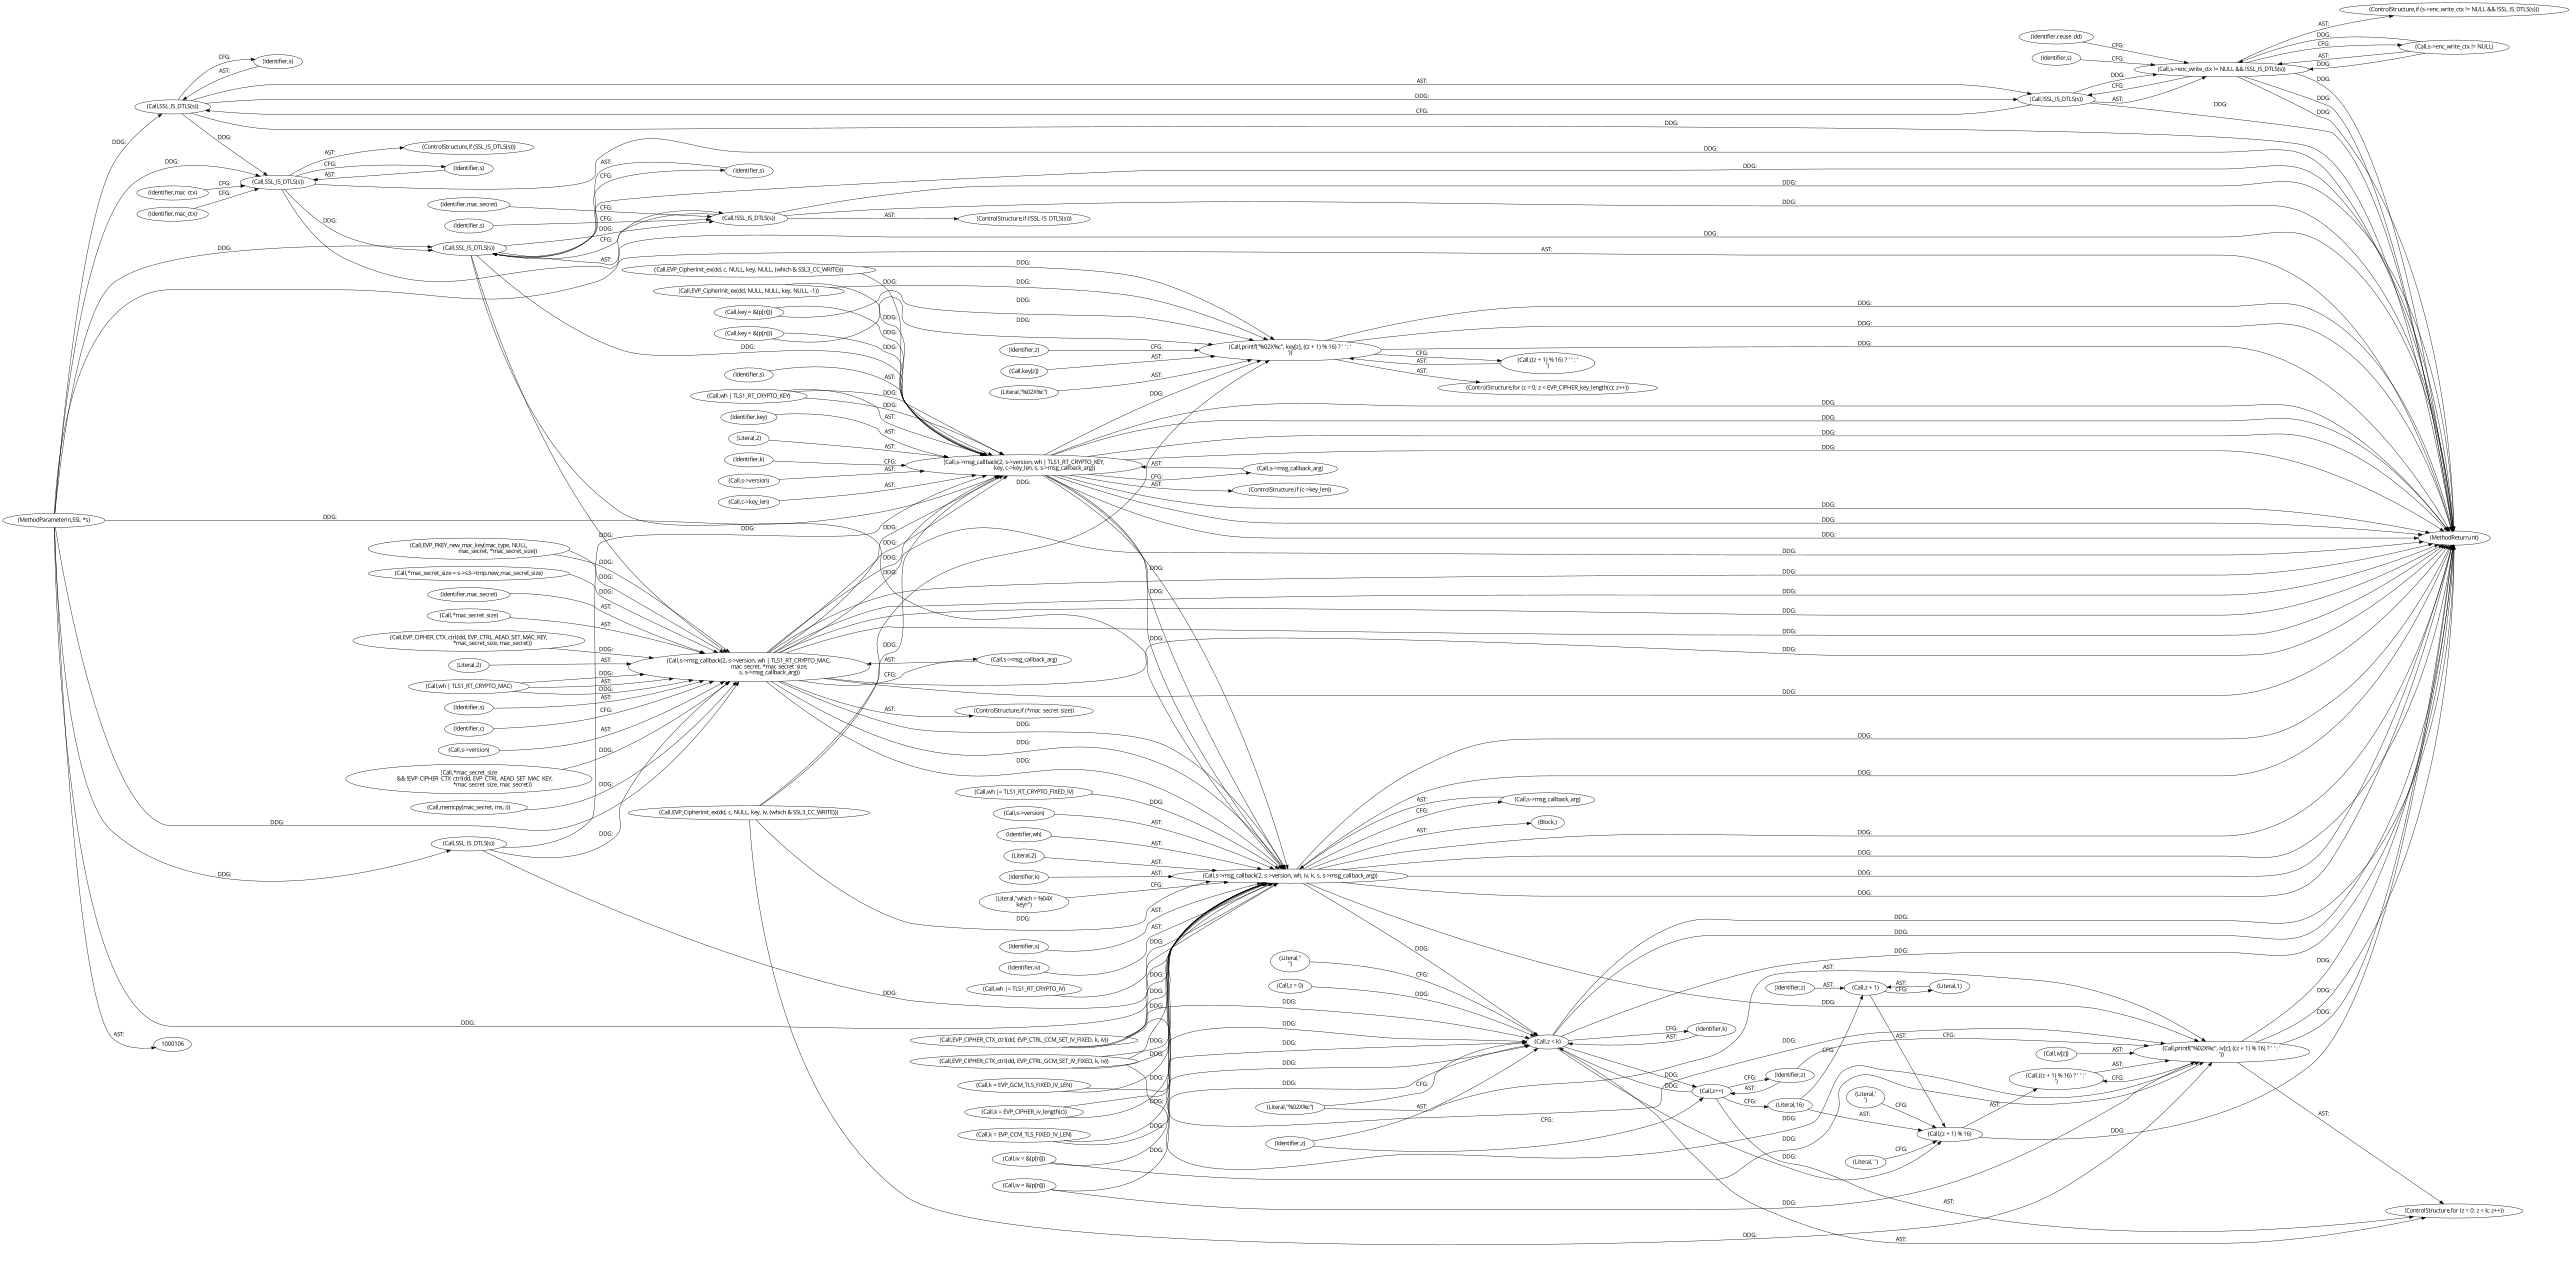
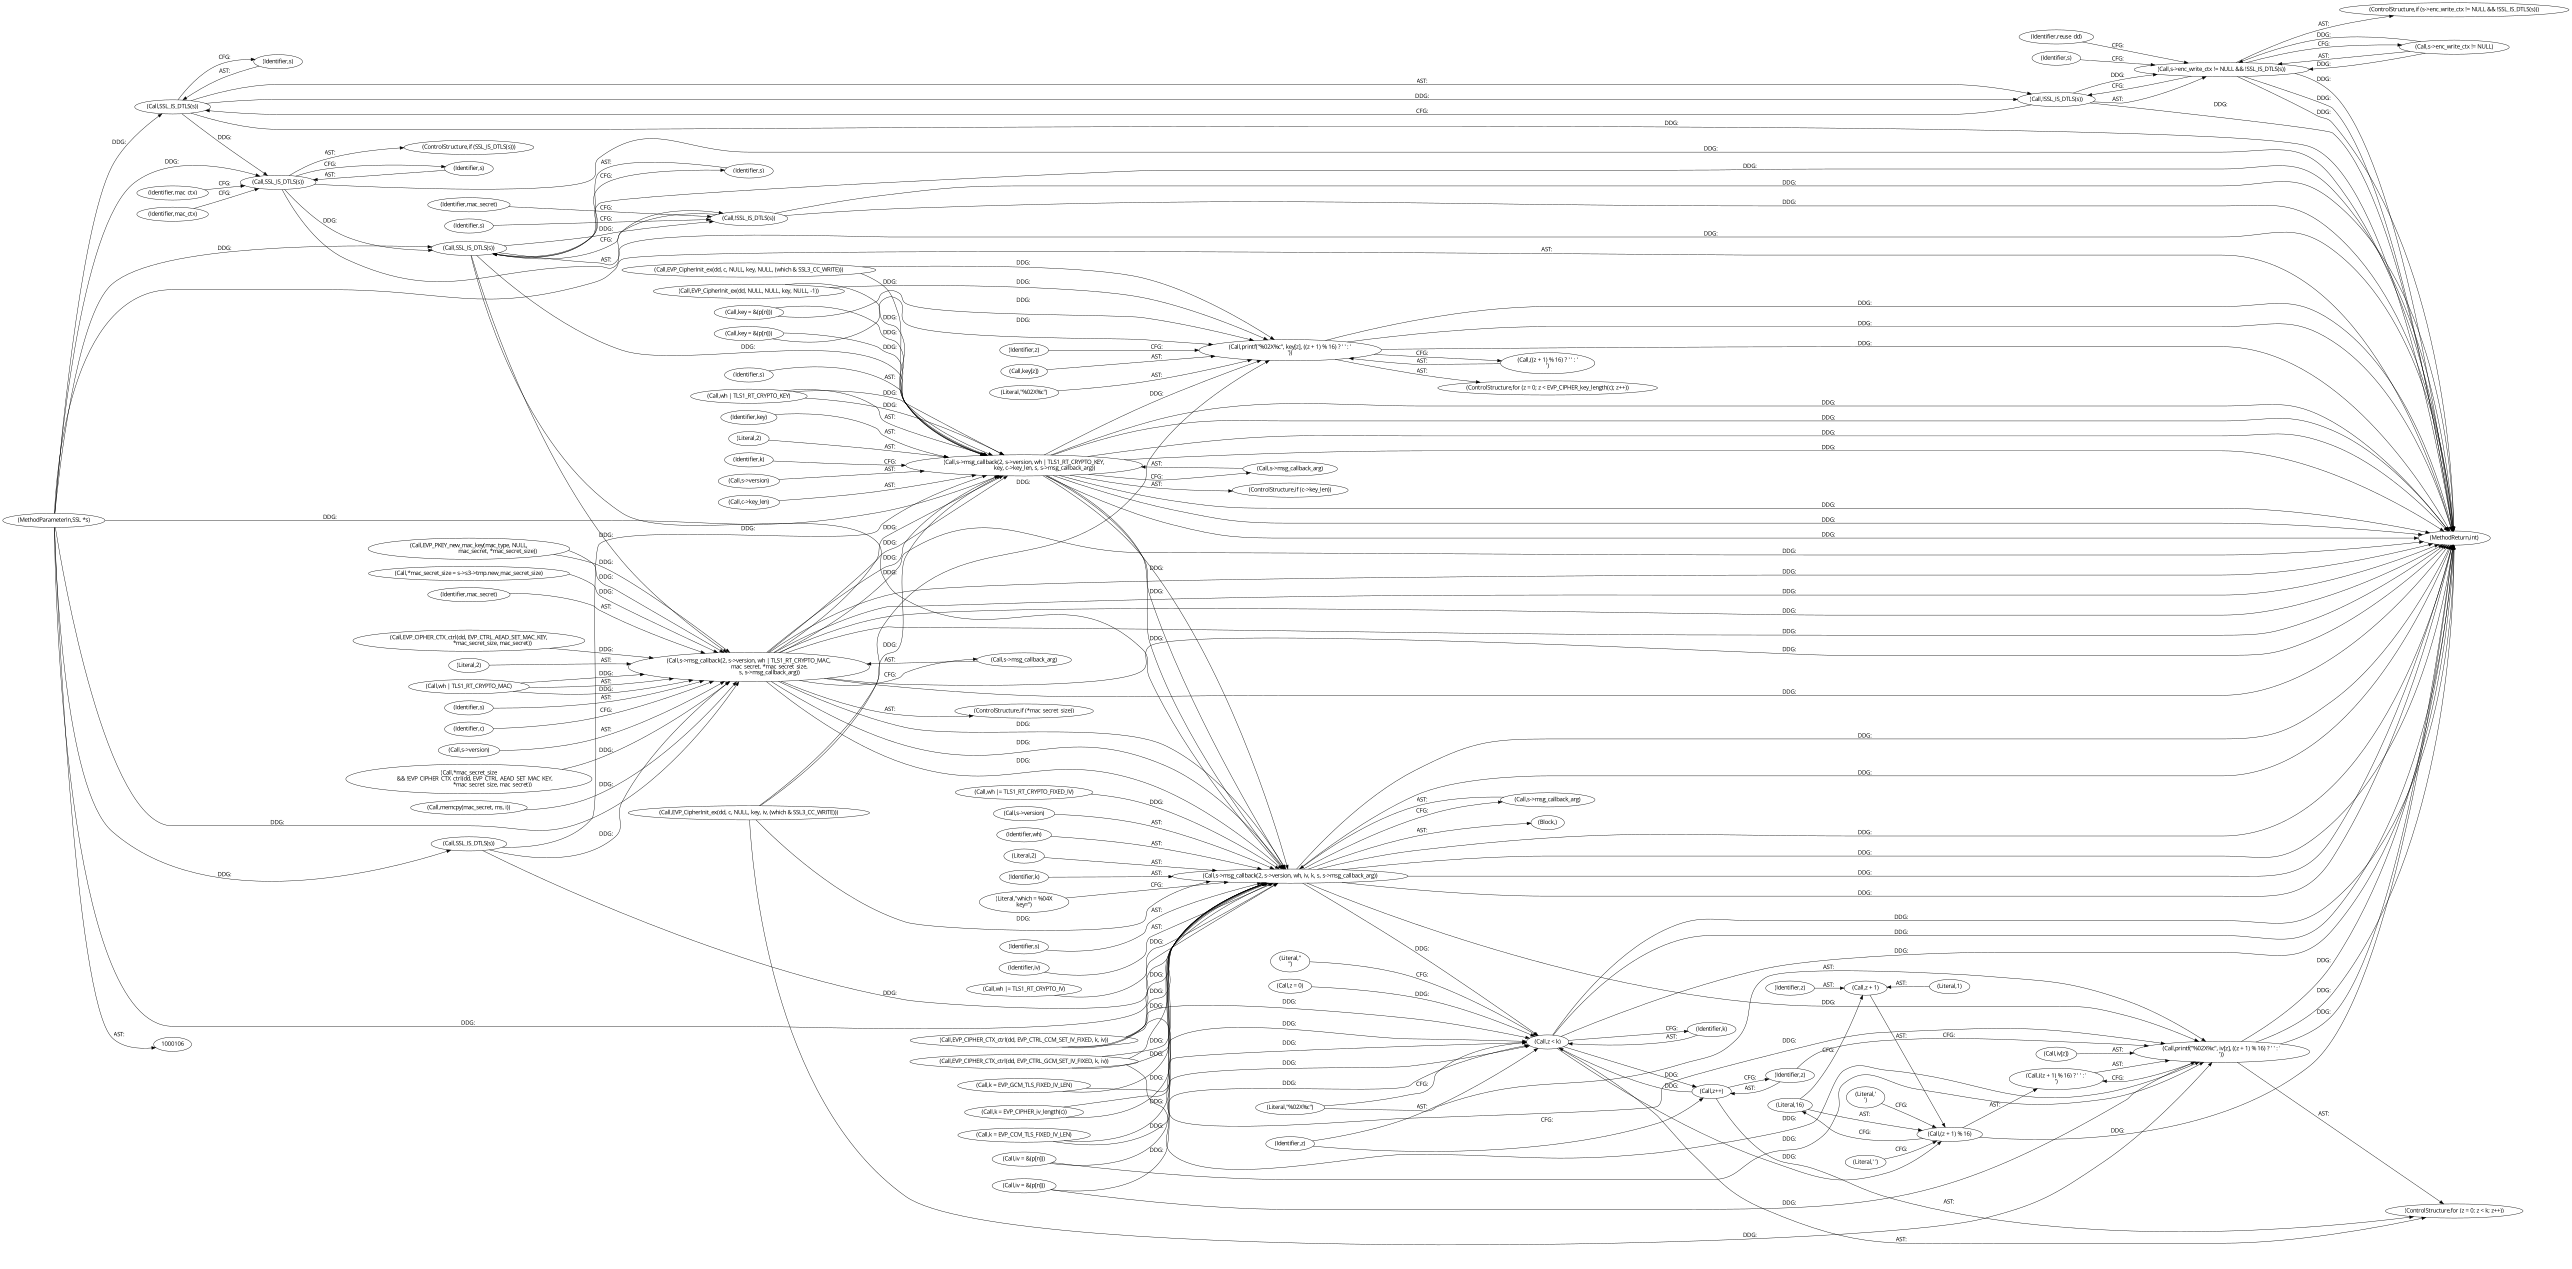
node "(ControlStructure,if (!SSL_IS_DTLS(s)))": removed
node "(Call,*mac_secret_size)": removed
edge "(Call,z + 1)" -> "(Literal,1)": removed, label "CFG:"
edge "(Call,z++)" -> "(Literal,16)": now "(Call,(z + 1) % 16)" -> "(Literal,16)"
